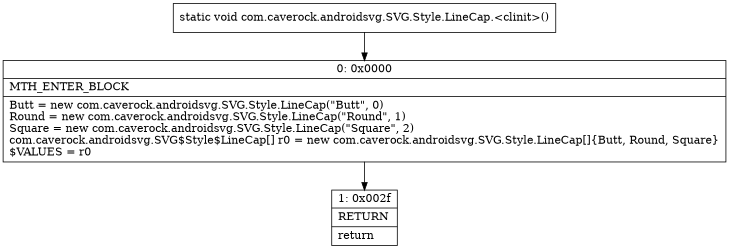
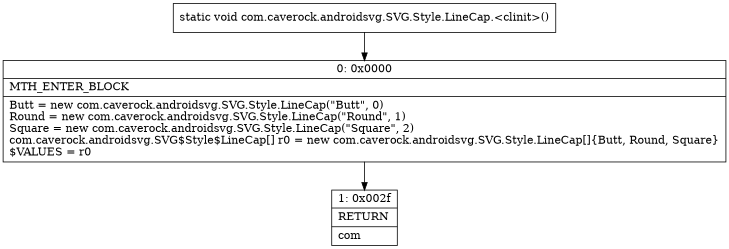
node "1: 0x002f": text "return" -> "com"
